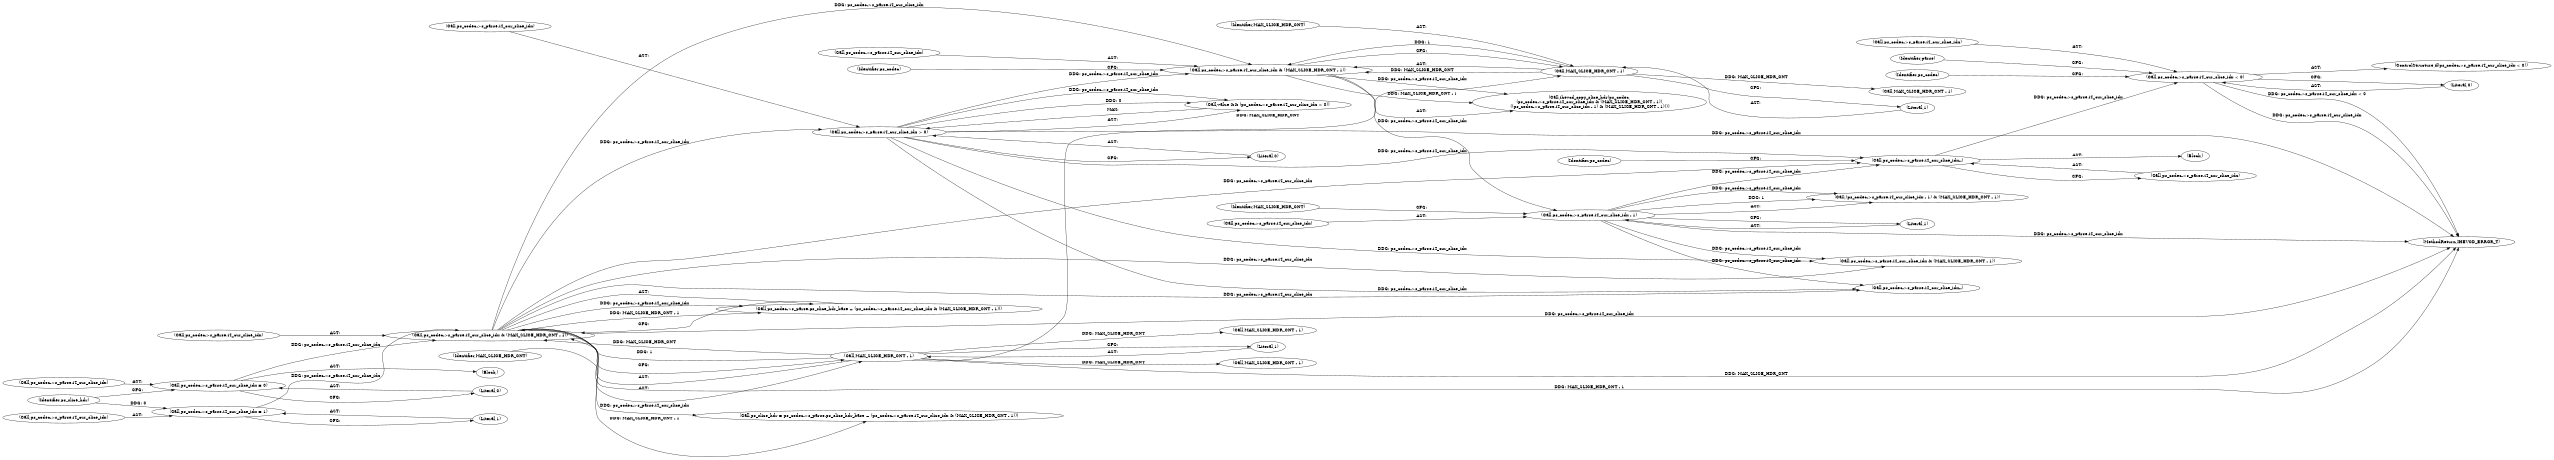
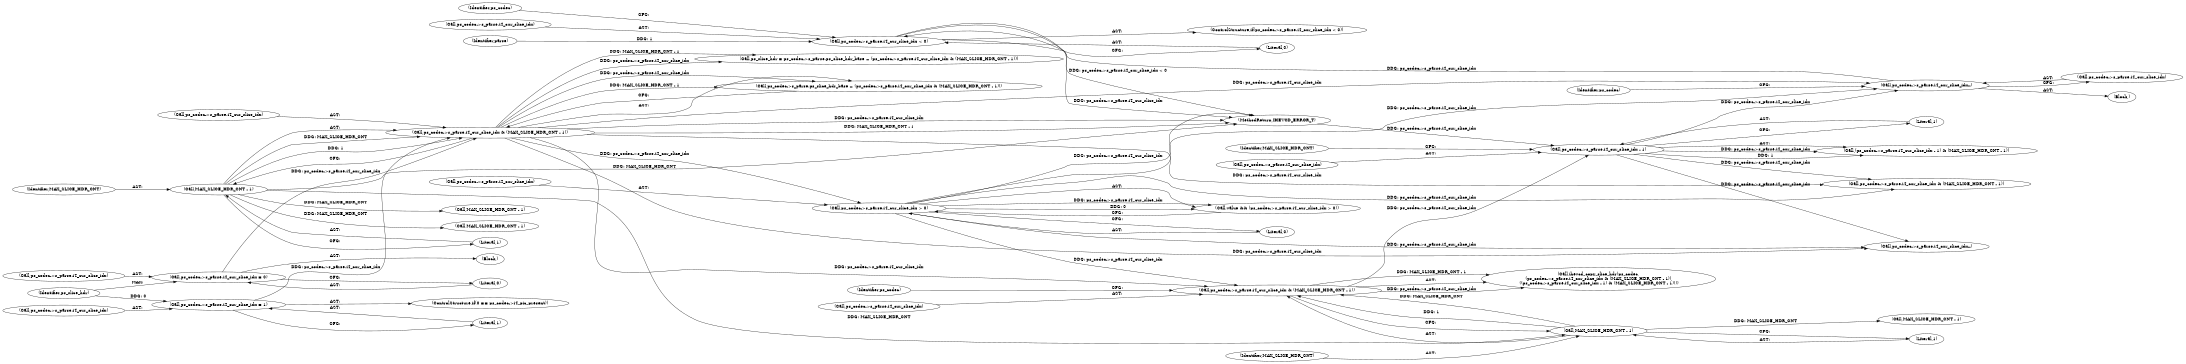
edge "(Identifier,parse)" -> "(Call,ps_codec->s_parse.i4_cur_slice_idx < 0)": label "CFG: " -> "DDG: 1"
edge "(Call,value && (ps_codec->s_parse.i4_cur_slice_idx > 0))" -> "(Call,ps_codec->s_parse.i4_cur_slice_idx > 0)": label "MAX: " -> "CFG: "
edge "(Call,ps_codec->s_parse.i4_cur_slice_idx - 1)" -> "(MethodReturn,IHEVCD_ERROR_T)": reversed
node "(ControlStructure,if(0 == ps_codec->i4_pic_present))": added
edge "(Identifier,ps_slice_hdr)" -> "(Call,ps_codec->s_parse.i4_cur_slice_idx = 0)": label "CFG: " -> "MAX: "
